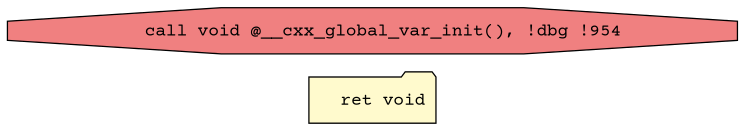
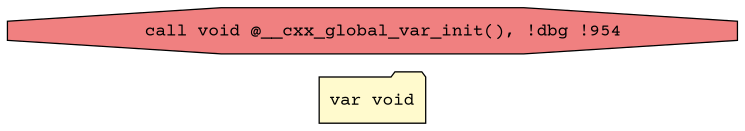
node "ret void": label "ret void" -> "var void"
